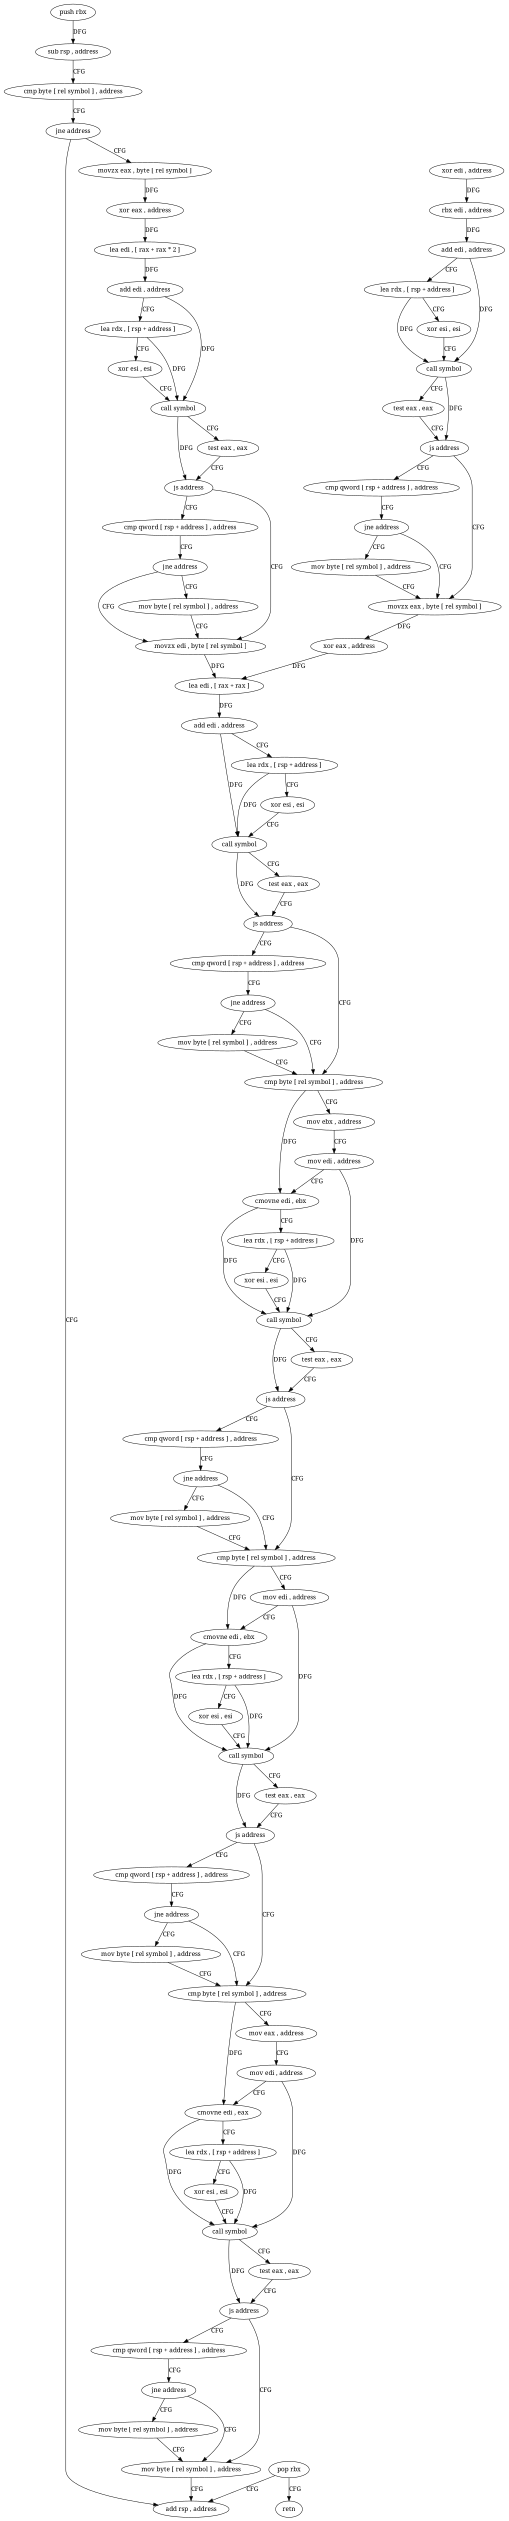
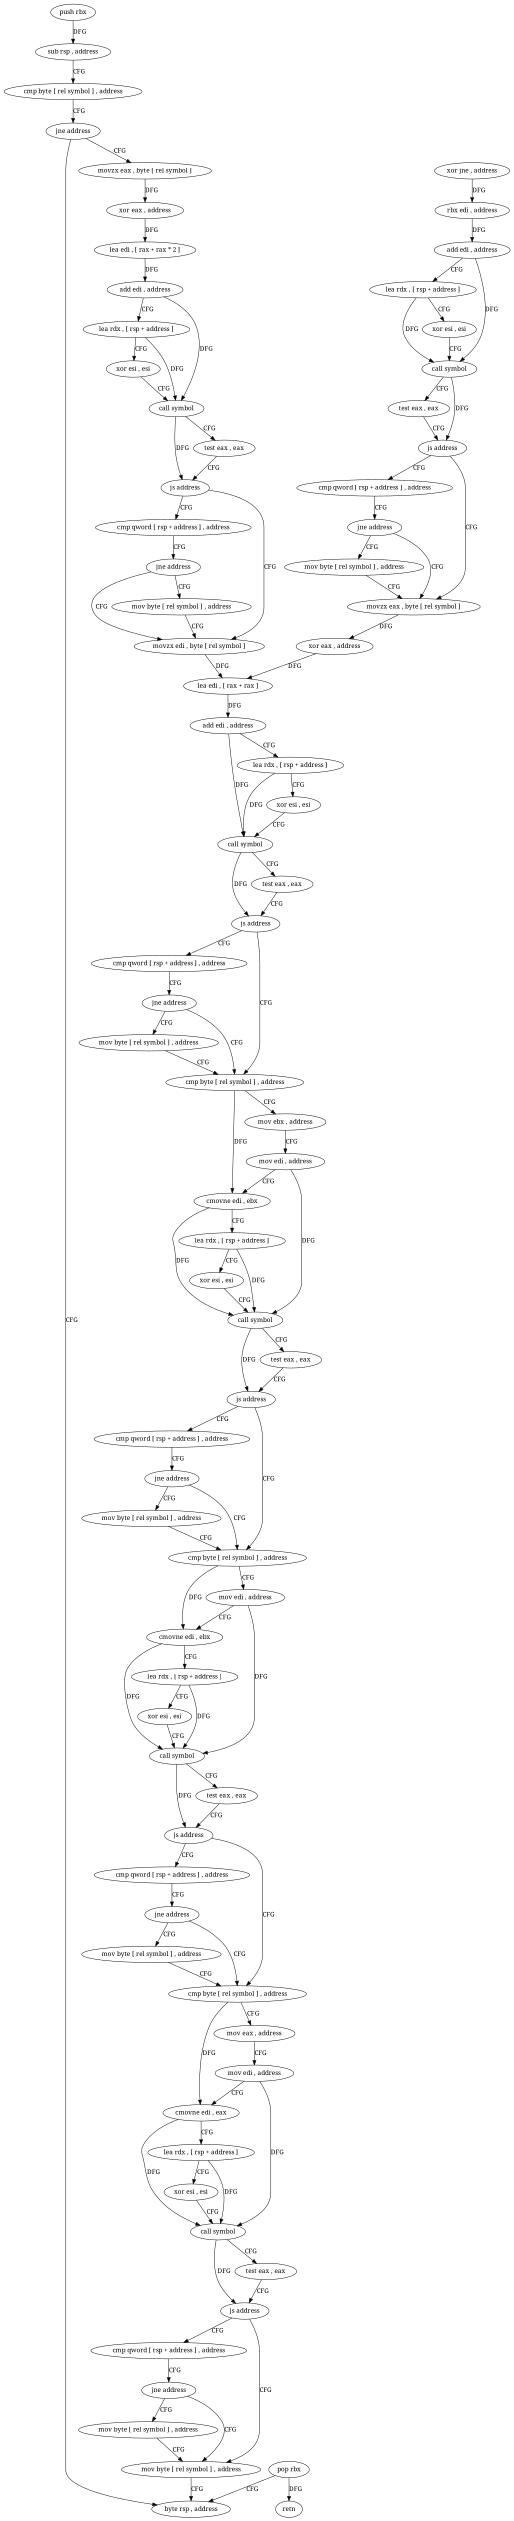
node "xor edi , address": label "xor edi , address" -> "xor jne , address"
edge "pop rbx" -> "retn": label "CFG" -> "DFG"
node "add rsp , address": label "add rsp , address" -> "byte rsp , address"
